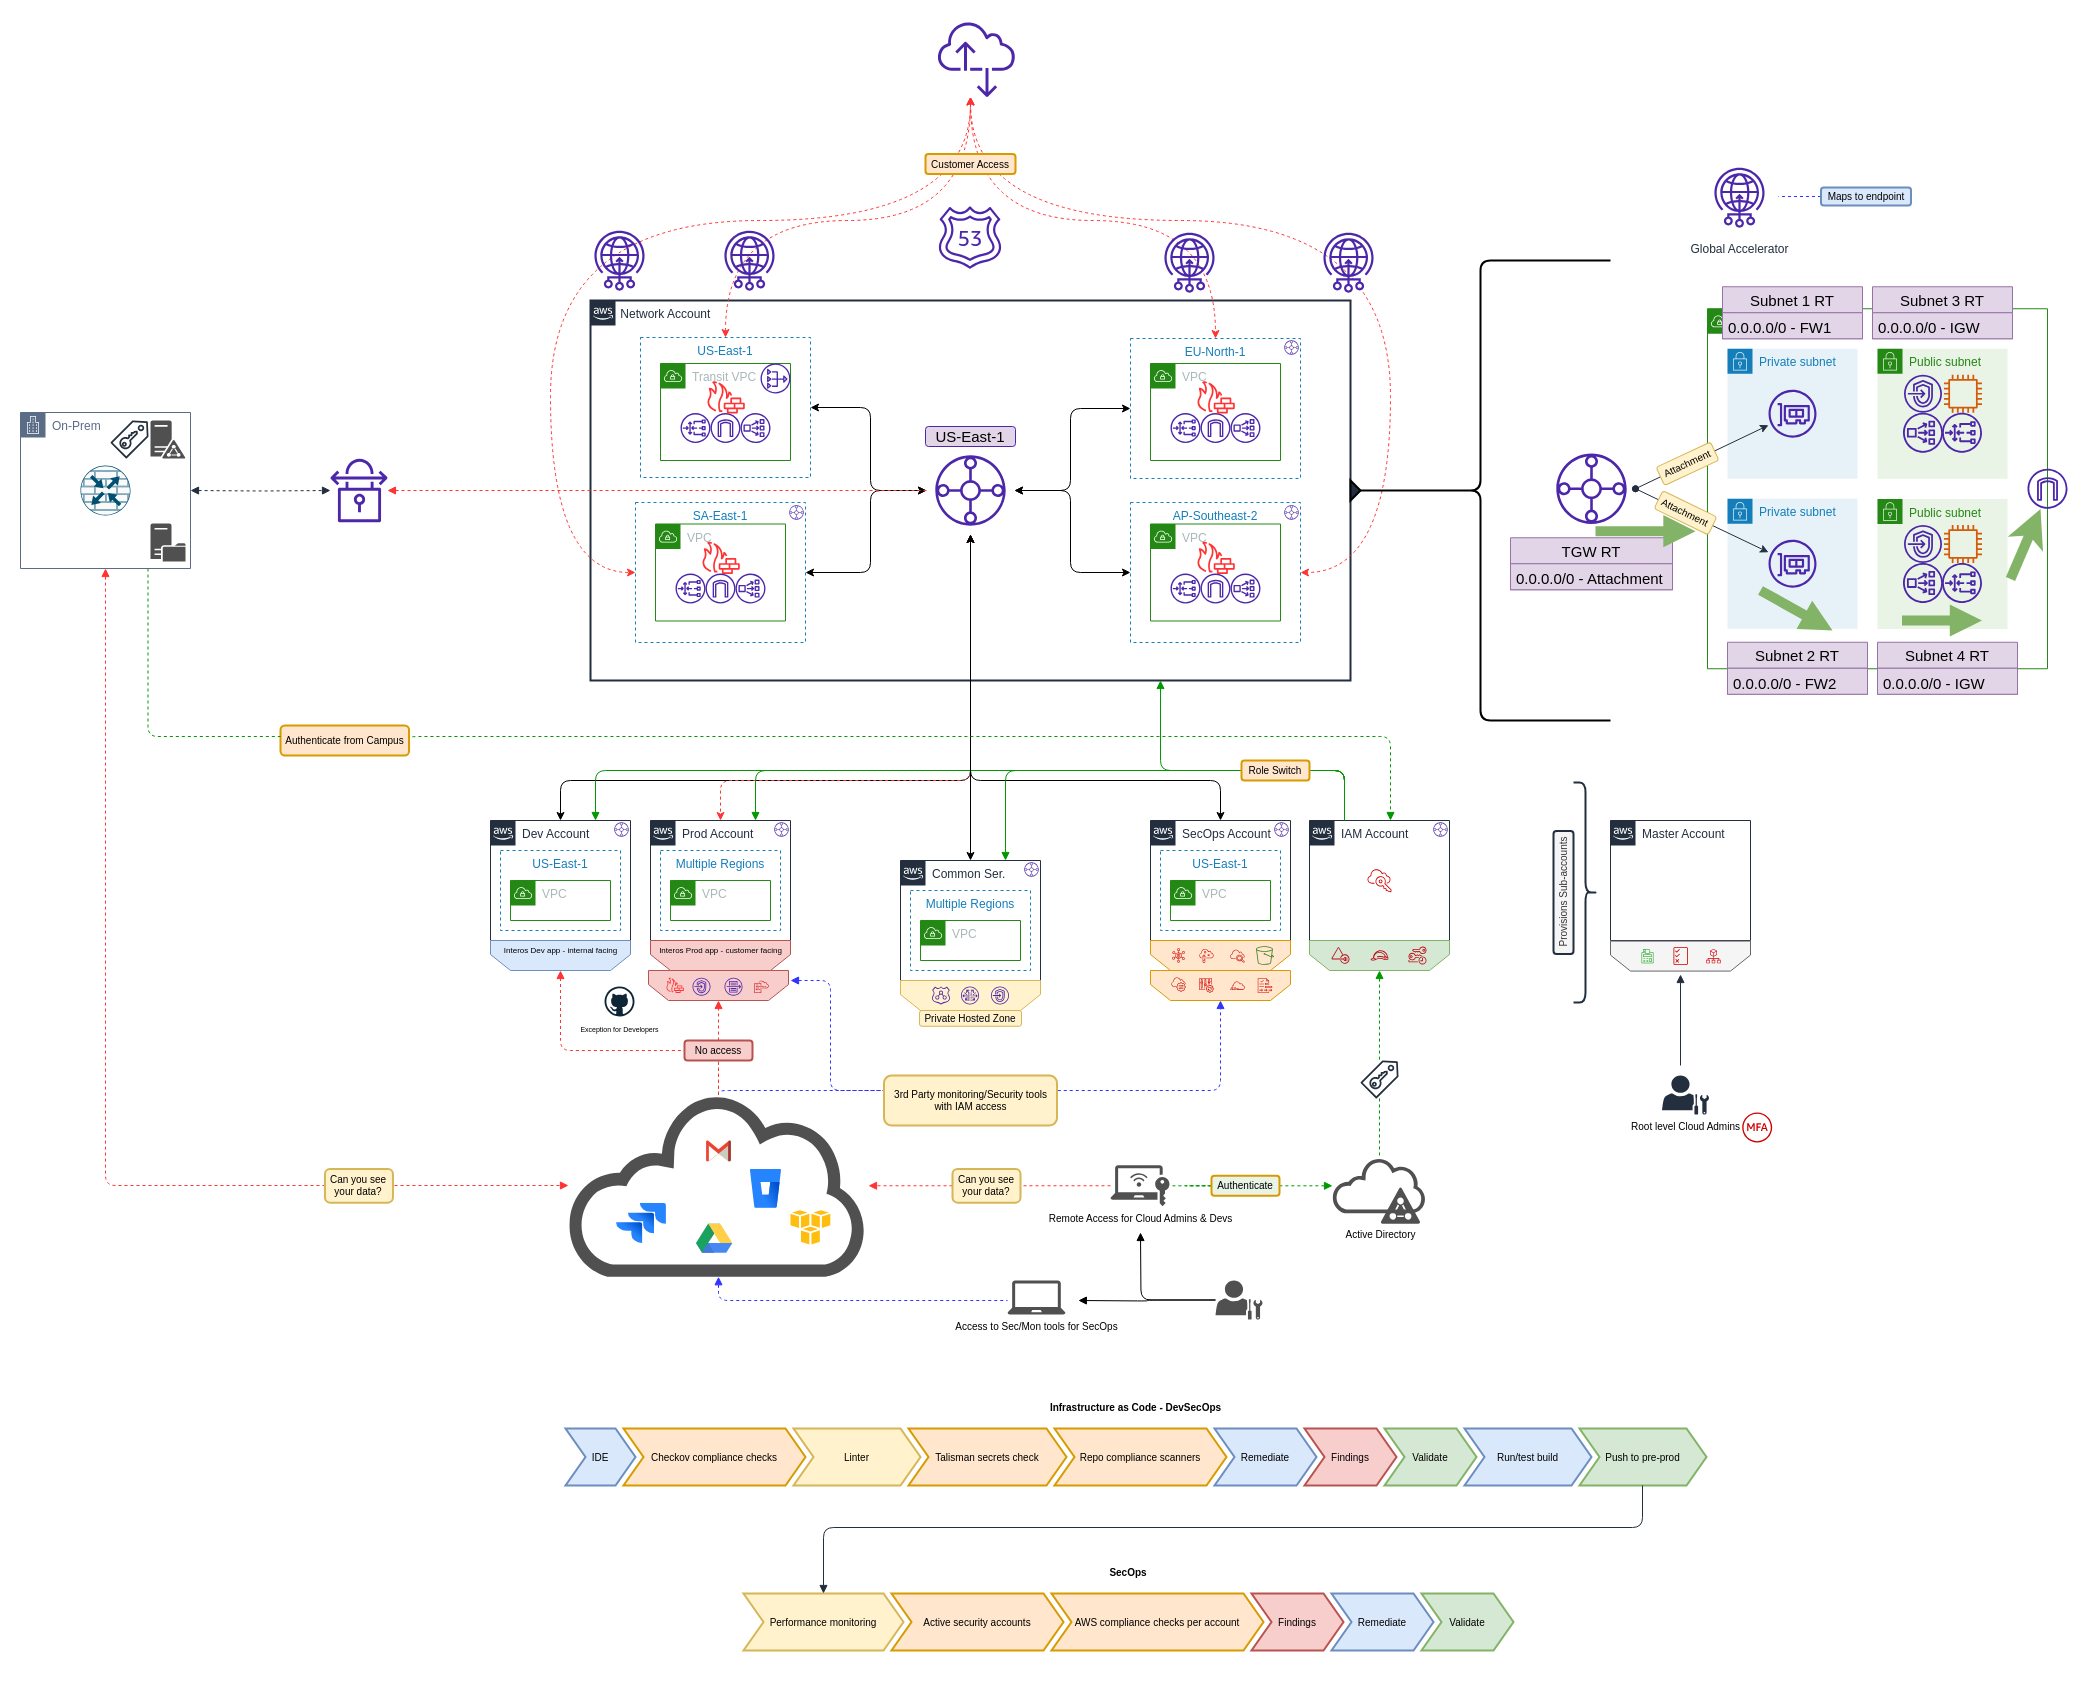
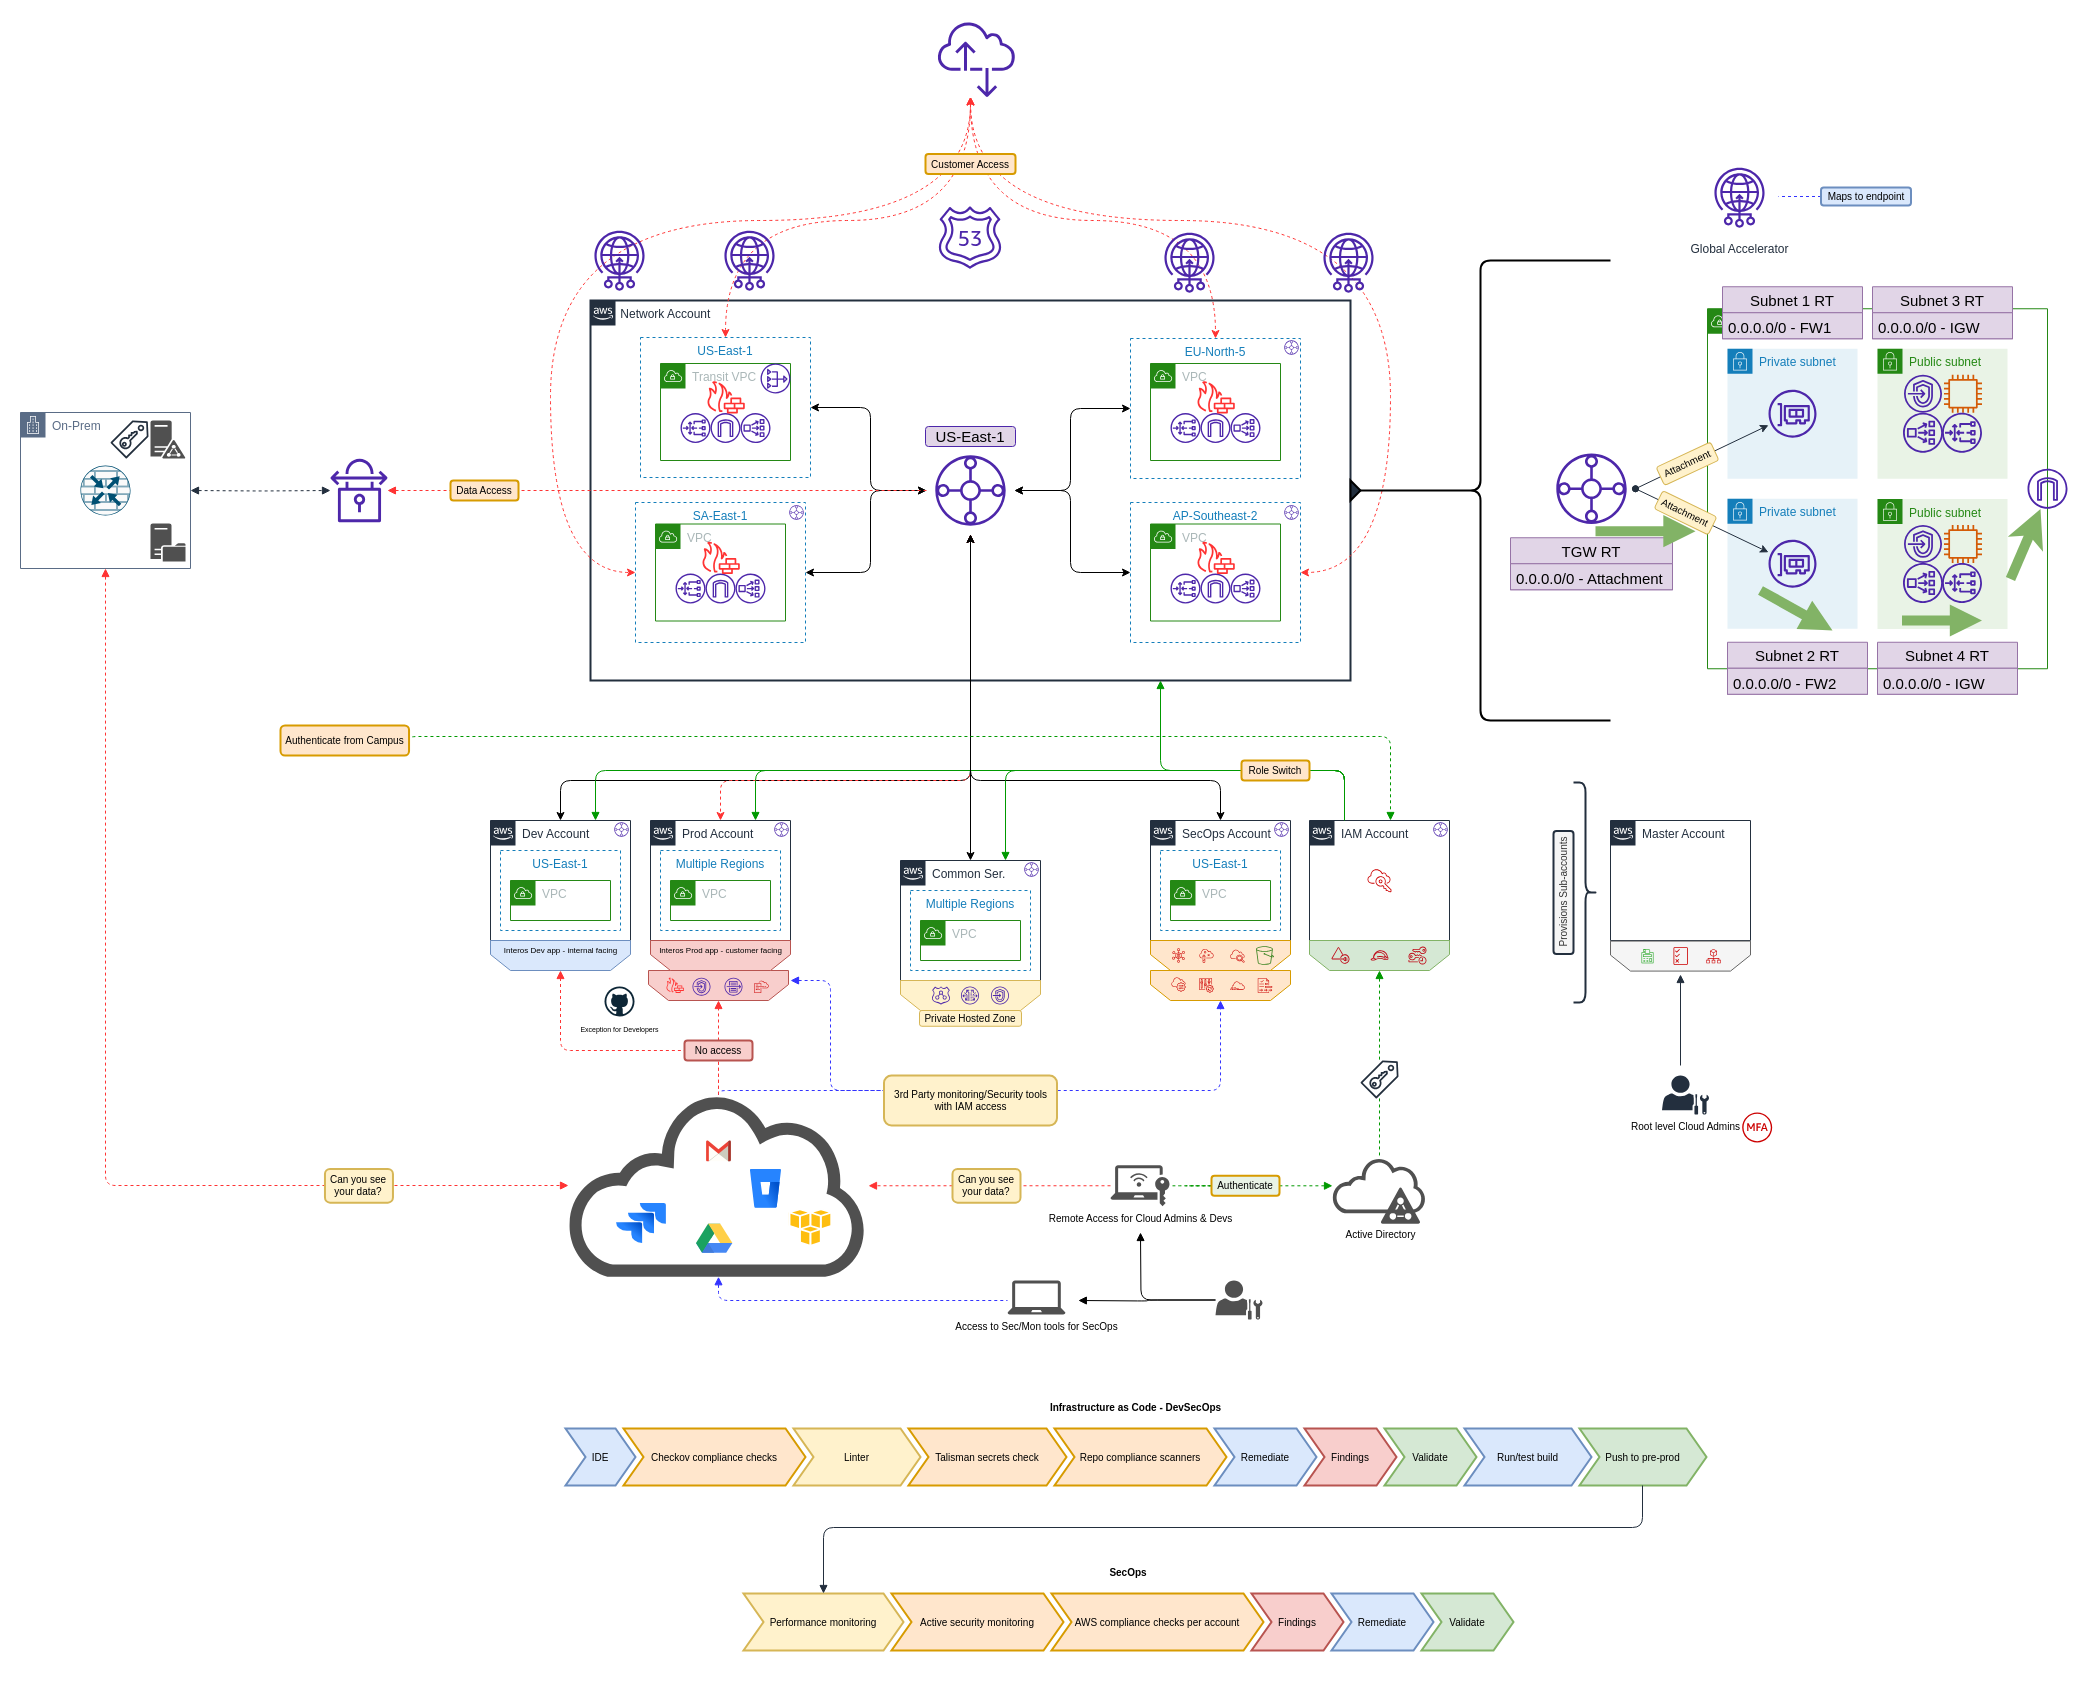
node "EU-North-1": label "EU-North-1" -> "EU-North-5"
node "Data Access": added
edge "On-Prem" -- "Authenticate from Campus": removed
node "Active security accounts": label "Active security accounts" -> "Active security monitoring"
